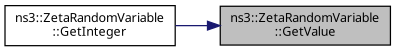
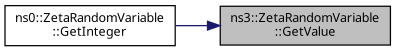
node "ns3::ZetaRandomVariable ::GetInteger": label "ns3::ZetaRandomVariable ::GetInteger" -> "ns0::ZetaRandomVariable ::GetInteger"
